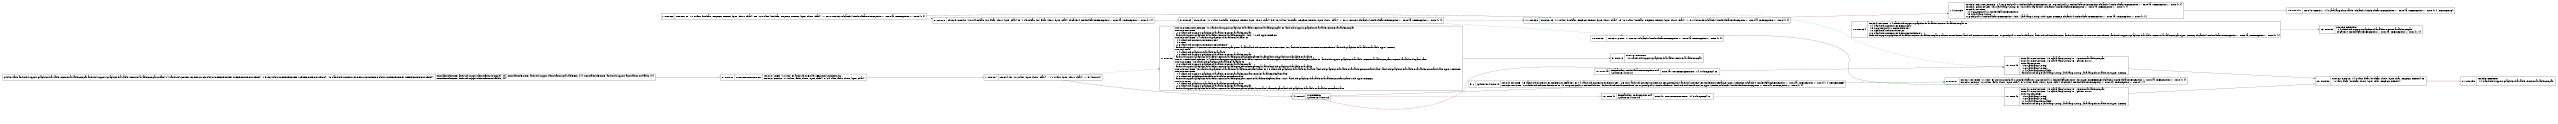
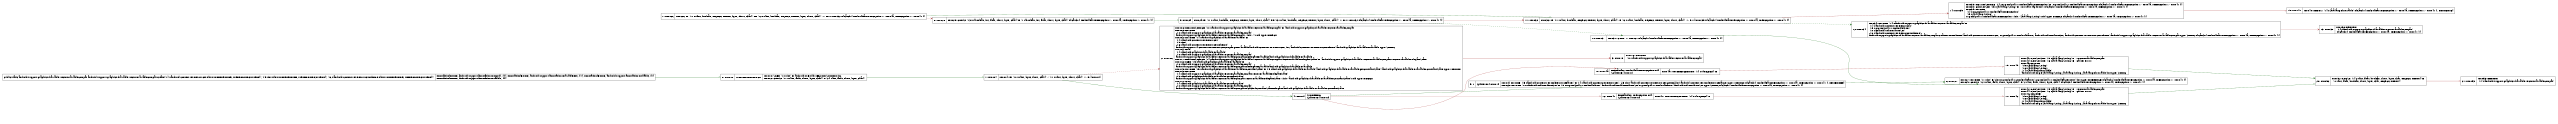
edge "11: 0x0032" -> "19: 0x004b": now "11: 0x0032" -> "12: 0x0034"
